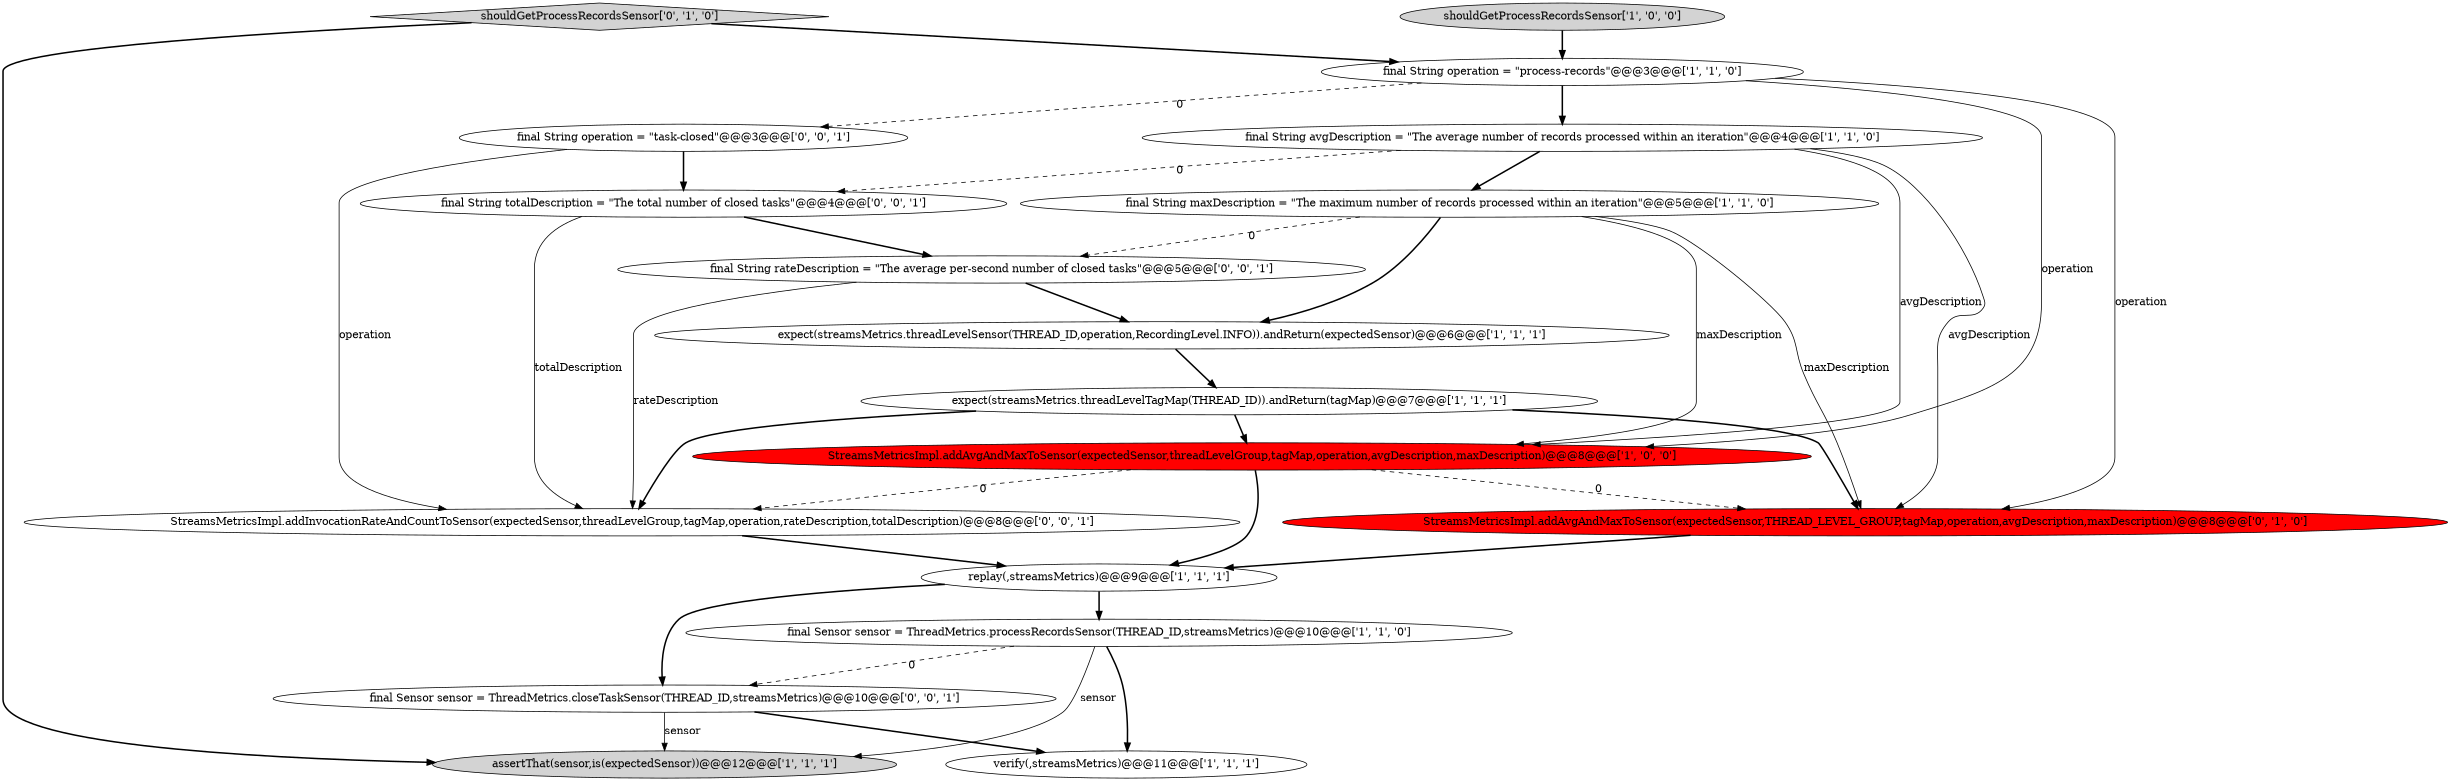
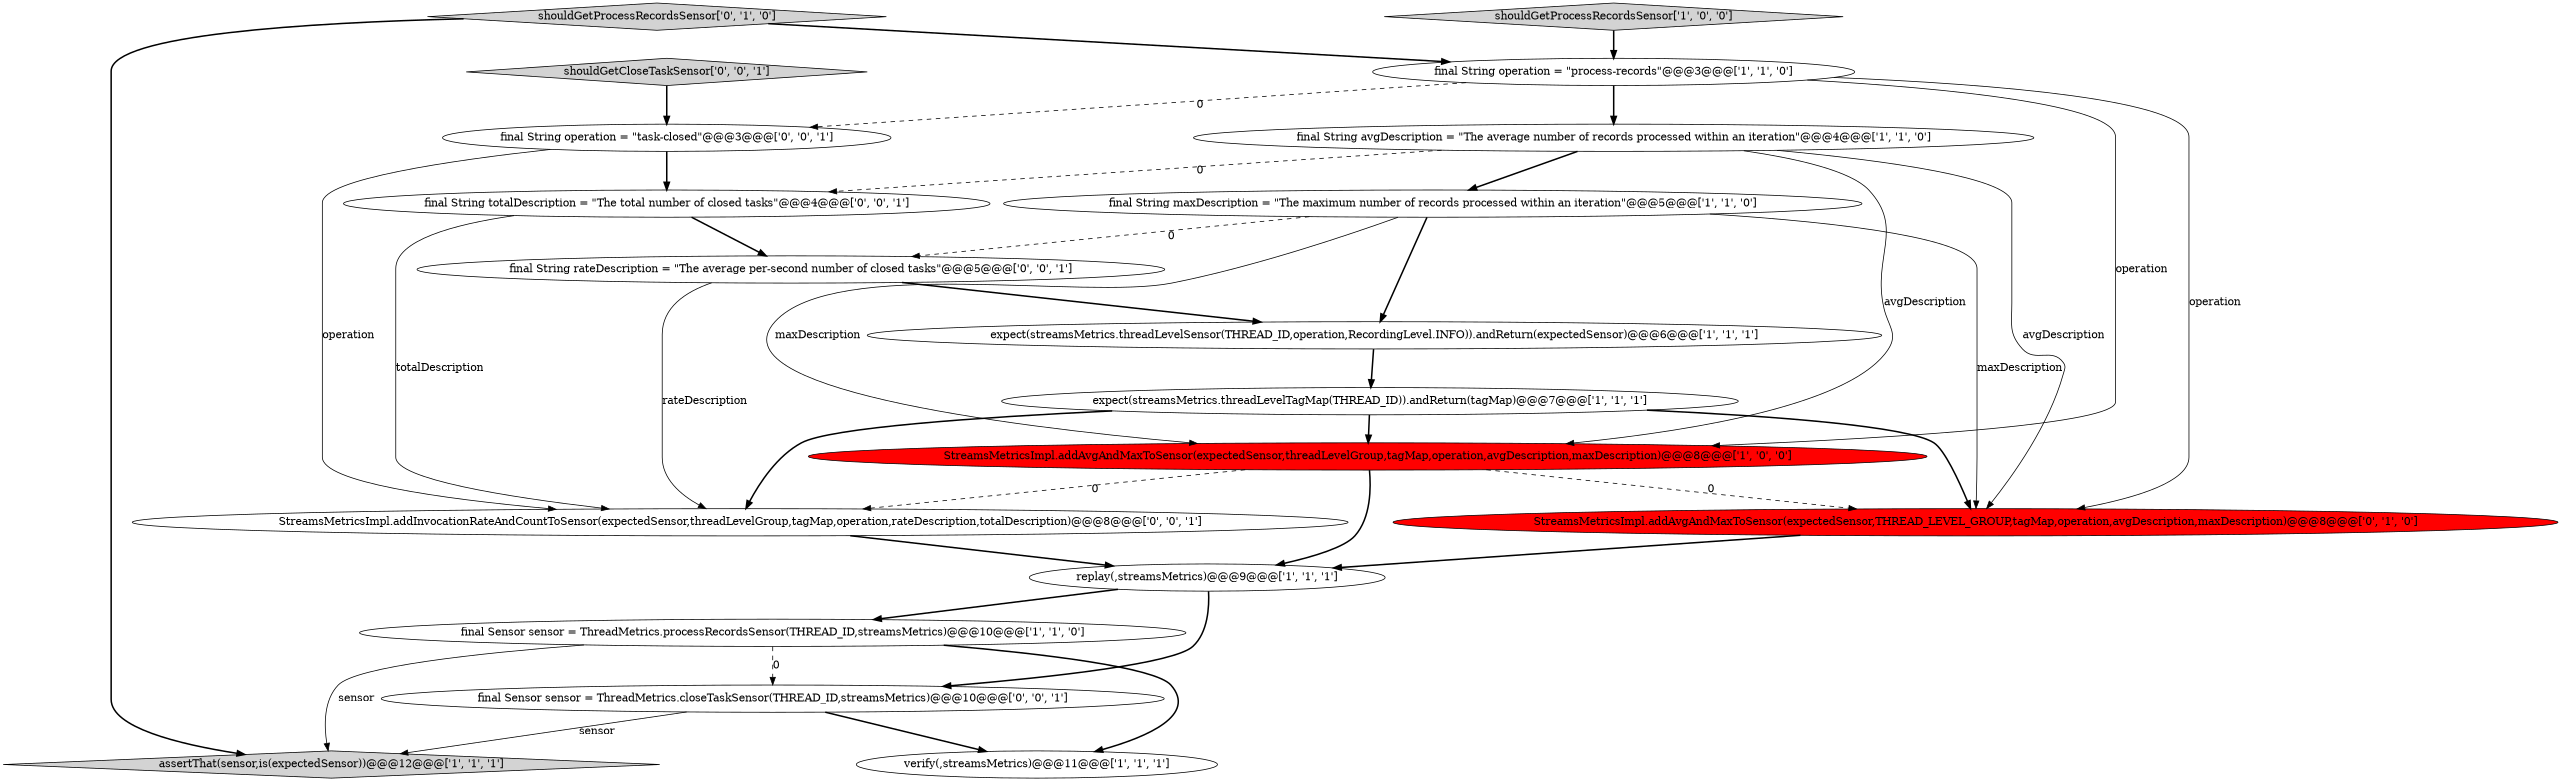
node "shouldGetProcessRecordsSensor['1', '0', '0']": shape ellipse -> diamond
node "shouldGetCloseTaskSensor['0', '0', '1']": added
node "assertThat(sensor,is(expectedSensor))@@@12@@@['1', '1', '1']": shape ellipse -> diamond
